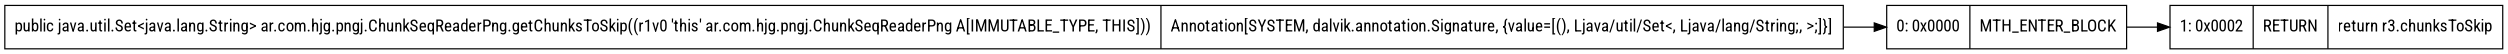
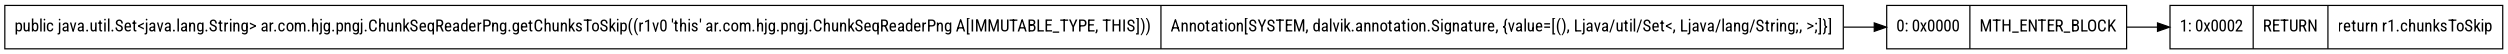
node "1: 0x0002": text "return r3.chunksToSkip" -> "return r1.chunksToSkip"
